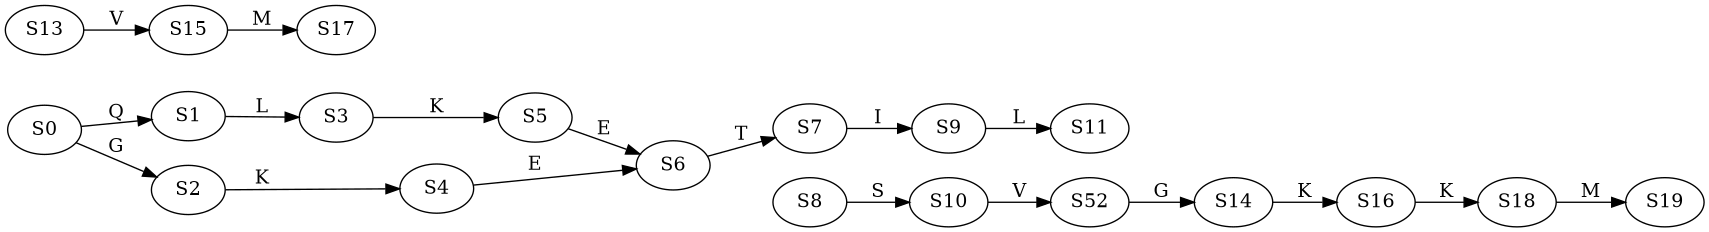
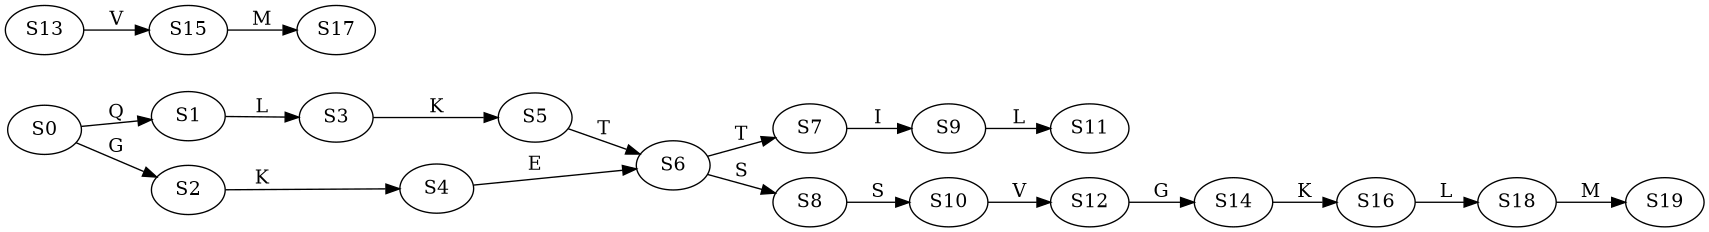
edge "S5" -> "S6": label "E" -> "T"
edge "S6" -> "S8": added, label "S"
edge "S16" -> "S18": label "K" -> "L"
node "S52": label "S52" -> "S12"
